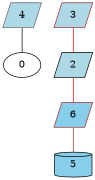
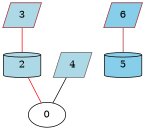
node "2": shape parallelogram -> cylinder
edge "2" -- "6": now "2" -- "0"
